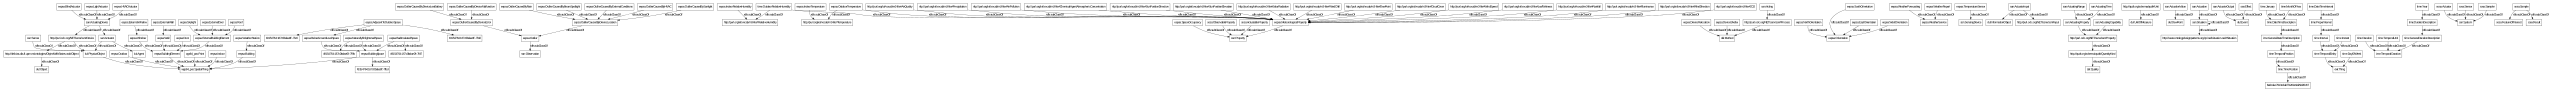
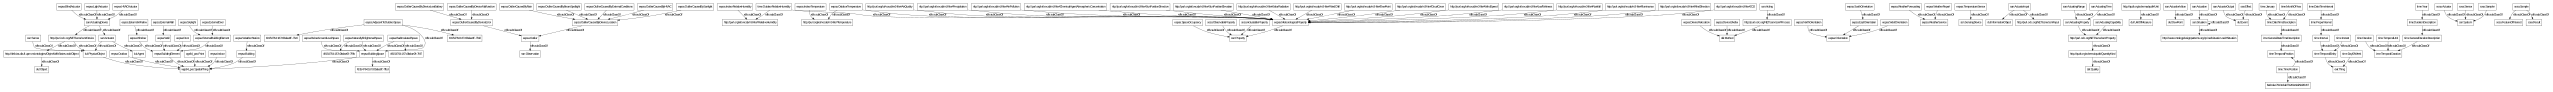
edge "eepsa:SouthOrientation" -> "eepsa:Orientation": now "eepsa:SouthOrientation" -> "eepsa:EastOrientation"
node "eepsa:Roof": removed
edge "eepsa:AdjacentToOutdoorSpace" -> "eepsa:BelowGroundLevelSpace": now "eepsa:AdjacentToOutdoorSpace" -> "eepsa:BuildingSpace"
edge "time:TemporalPosition" -> "time:TimePosition": reversed
